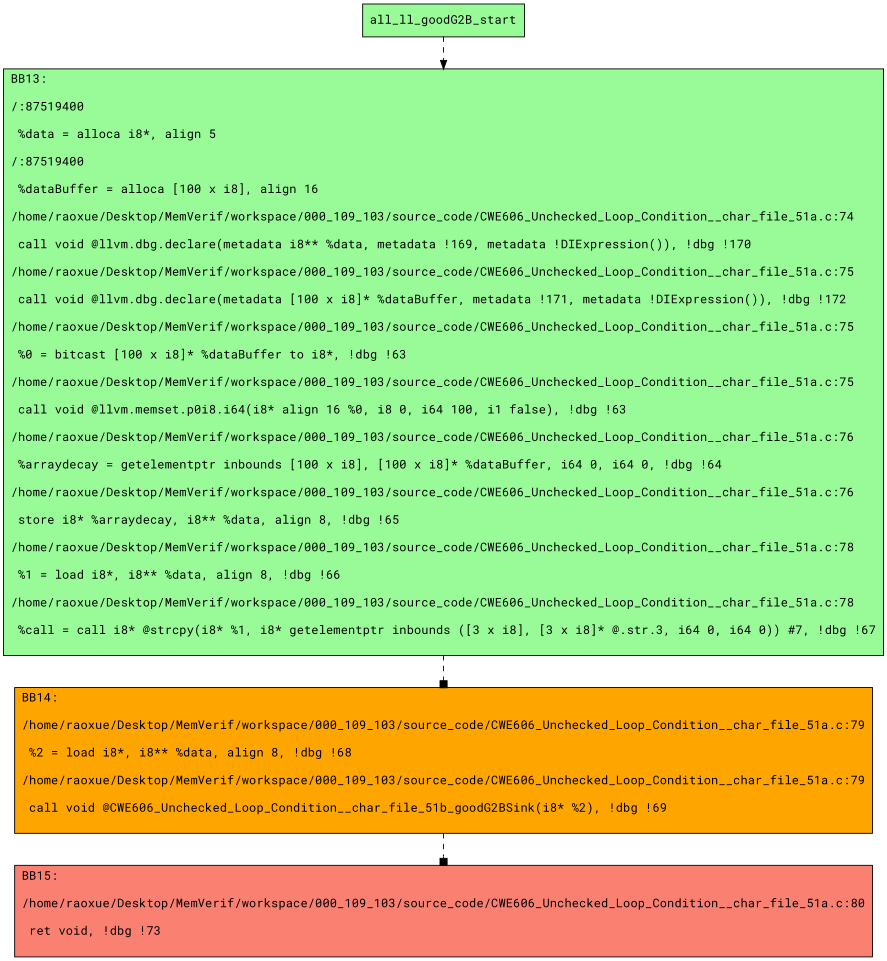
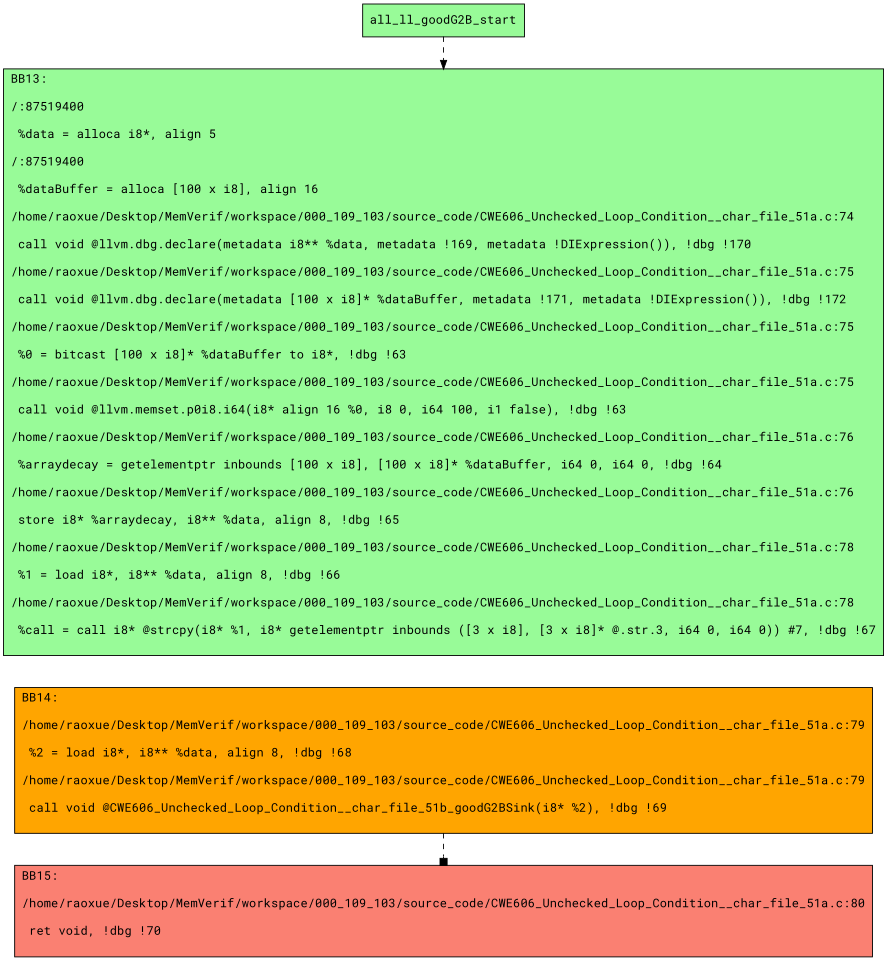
edge "BB13:" -> "BB14:": removed
node "BB15:": text "ret void, !dbg !73" -> "ret void, !dbg !70"
